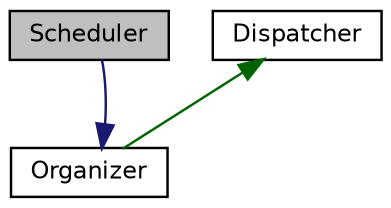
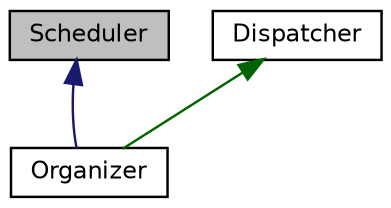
edge "Scheduler" -> "Organizer": reversed
